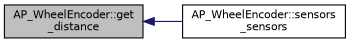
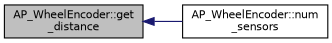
node "AP_WheelEncoder::sensors _sensors": label "AP_WheelEncoder::sensors _sensors" -> "AP_WheelEncoder::num _sensors"
